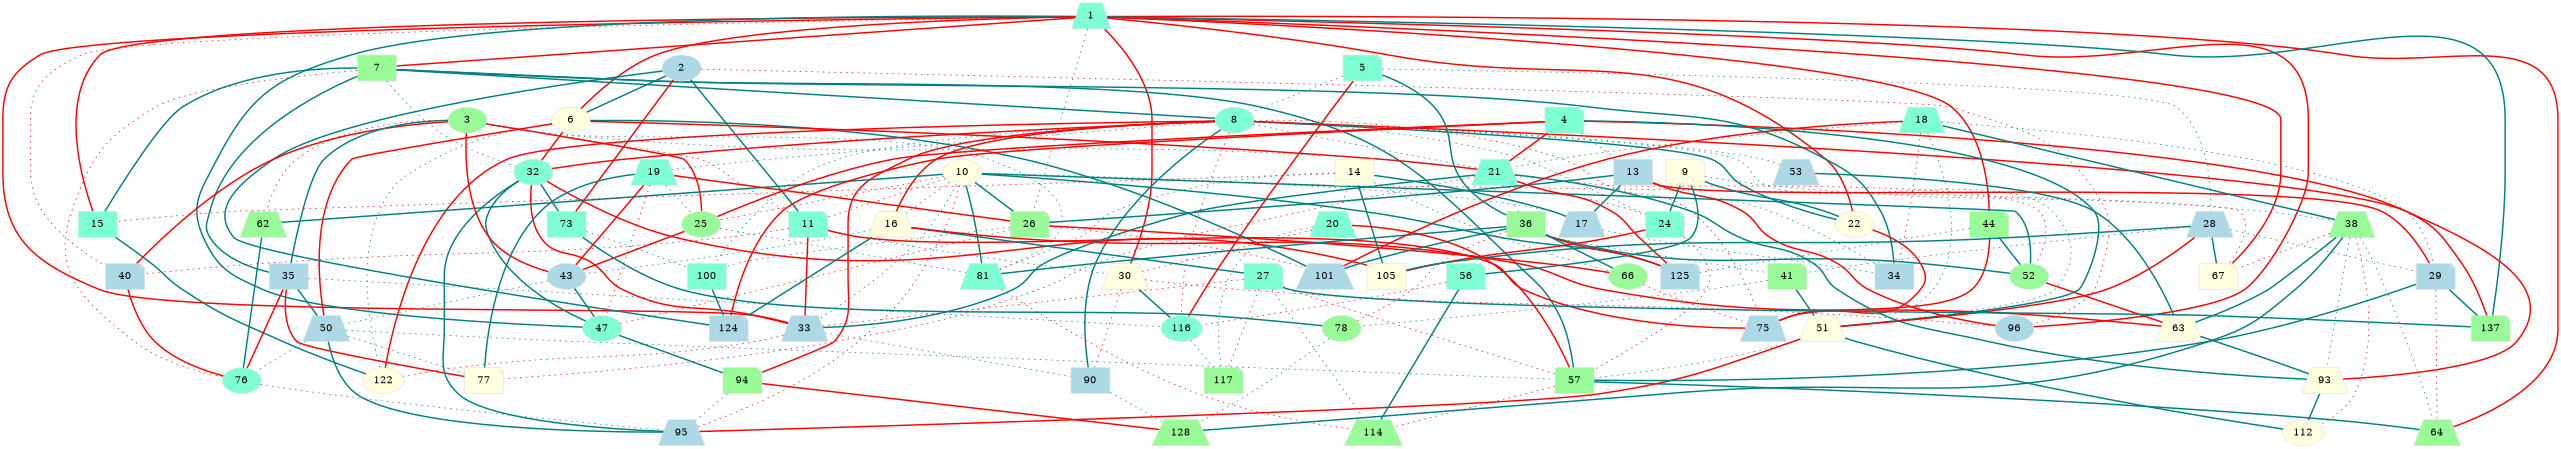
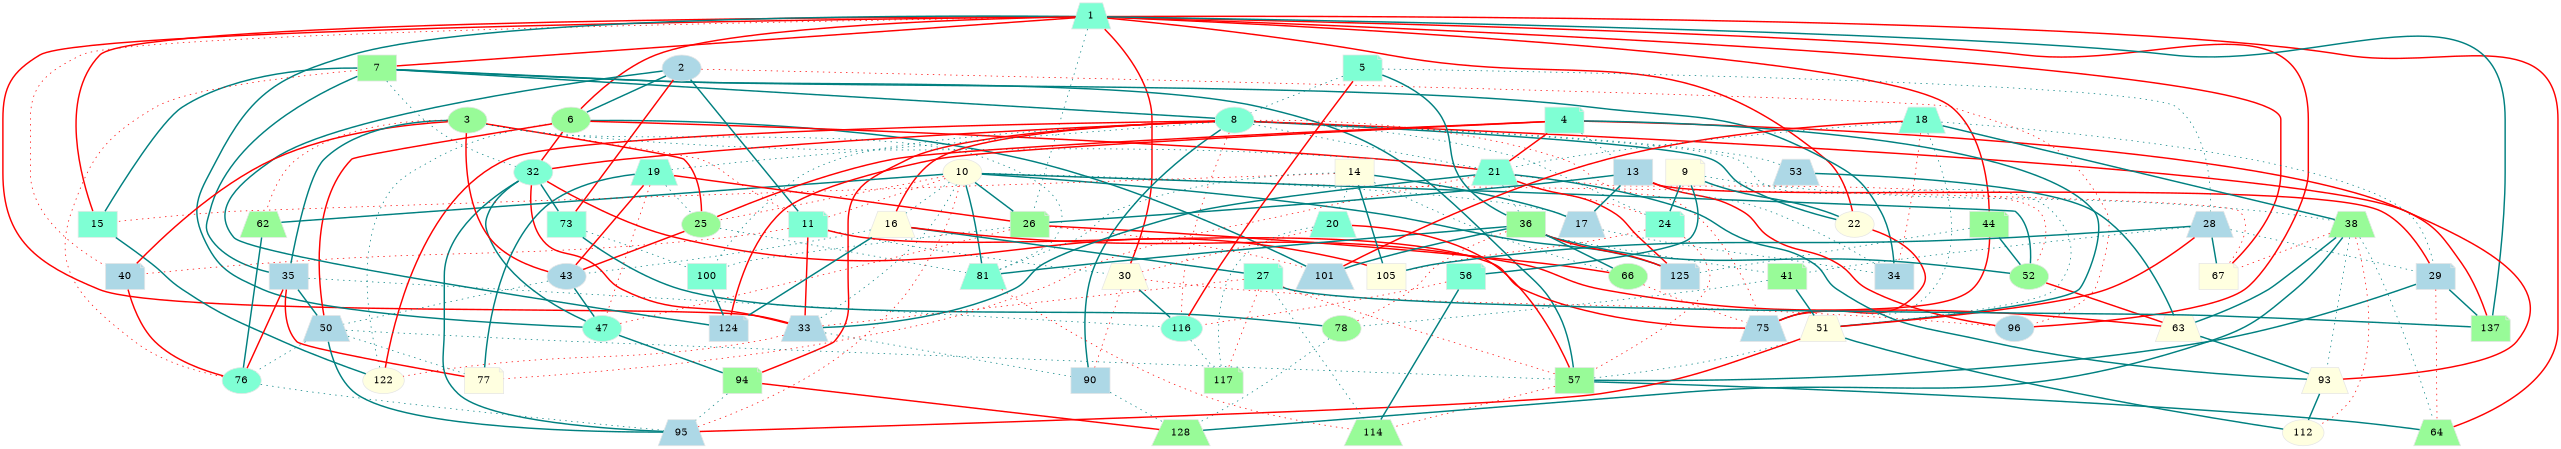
node "6": fillcolor lightyellow -> palegreen
edge "24" -- "105": style bold -> dotted
